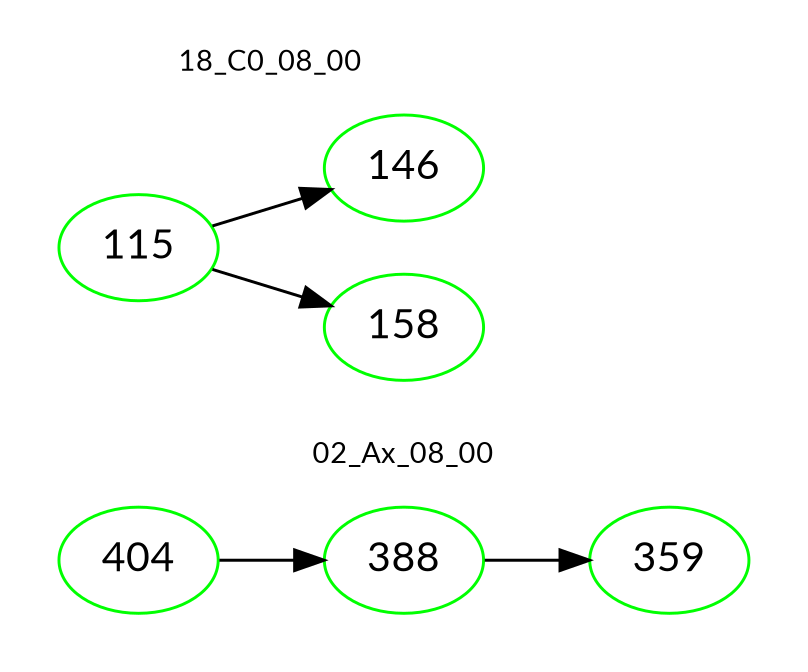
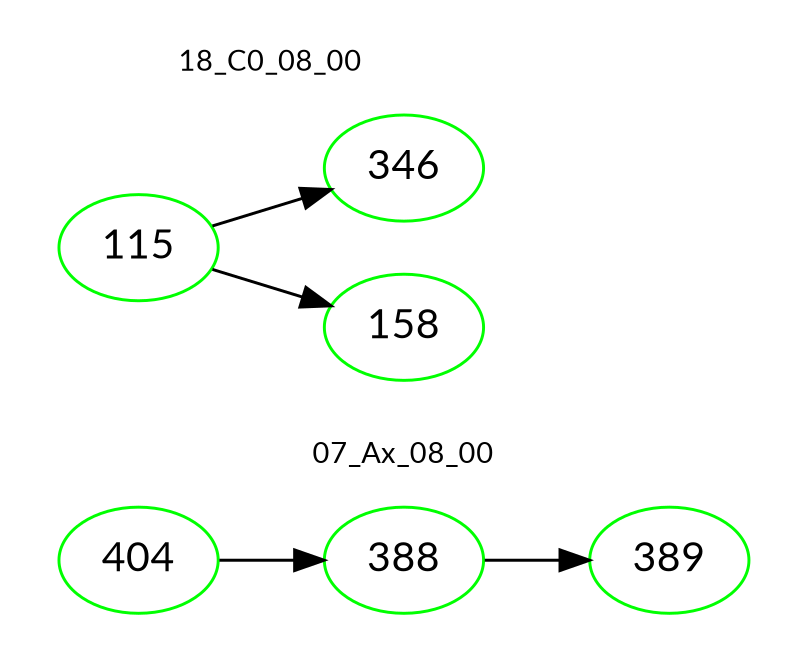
node "146": label "146" -> "346"
cluster "02_Ax_08_00": label "02_Ax_08_00" -> "07_Ax_08_00"
node "359": label "359" -> "389"
